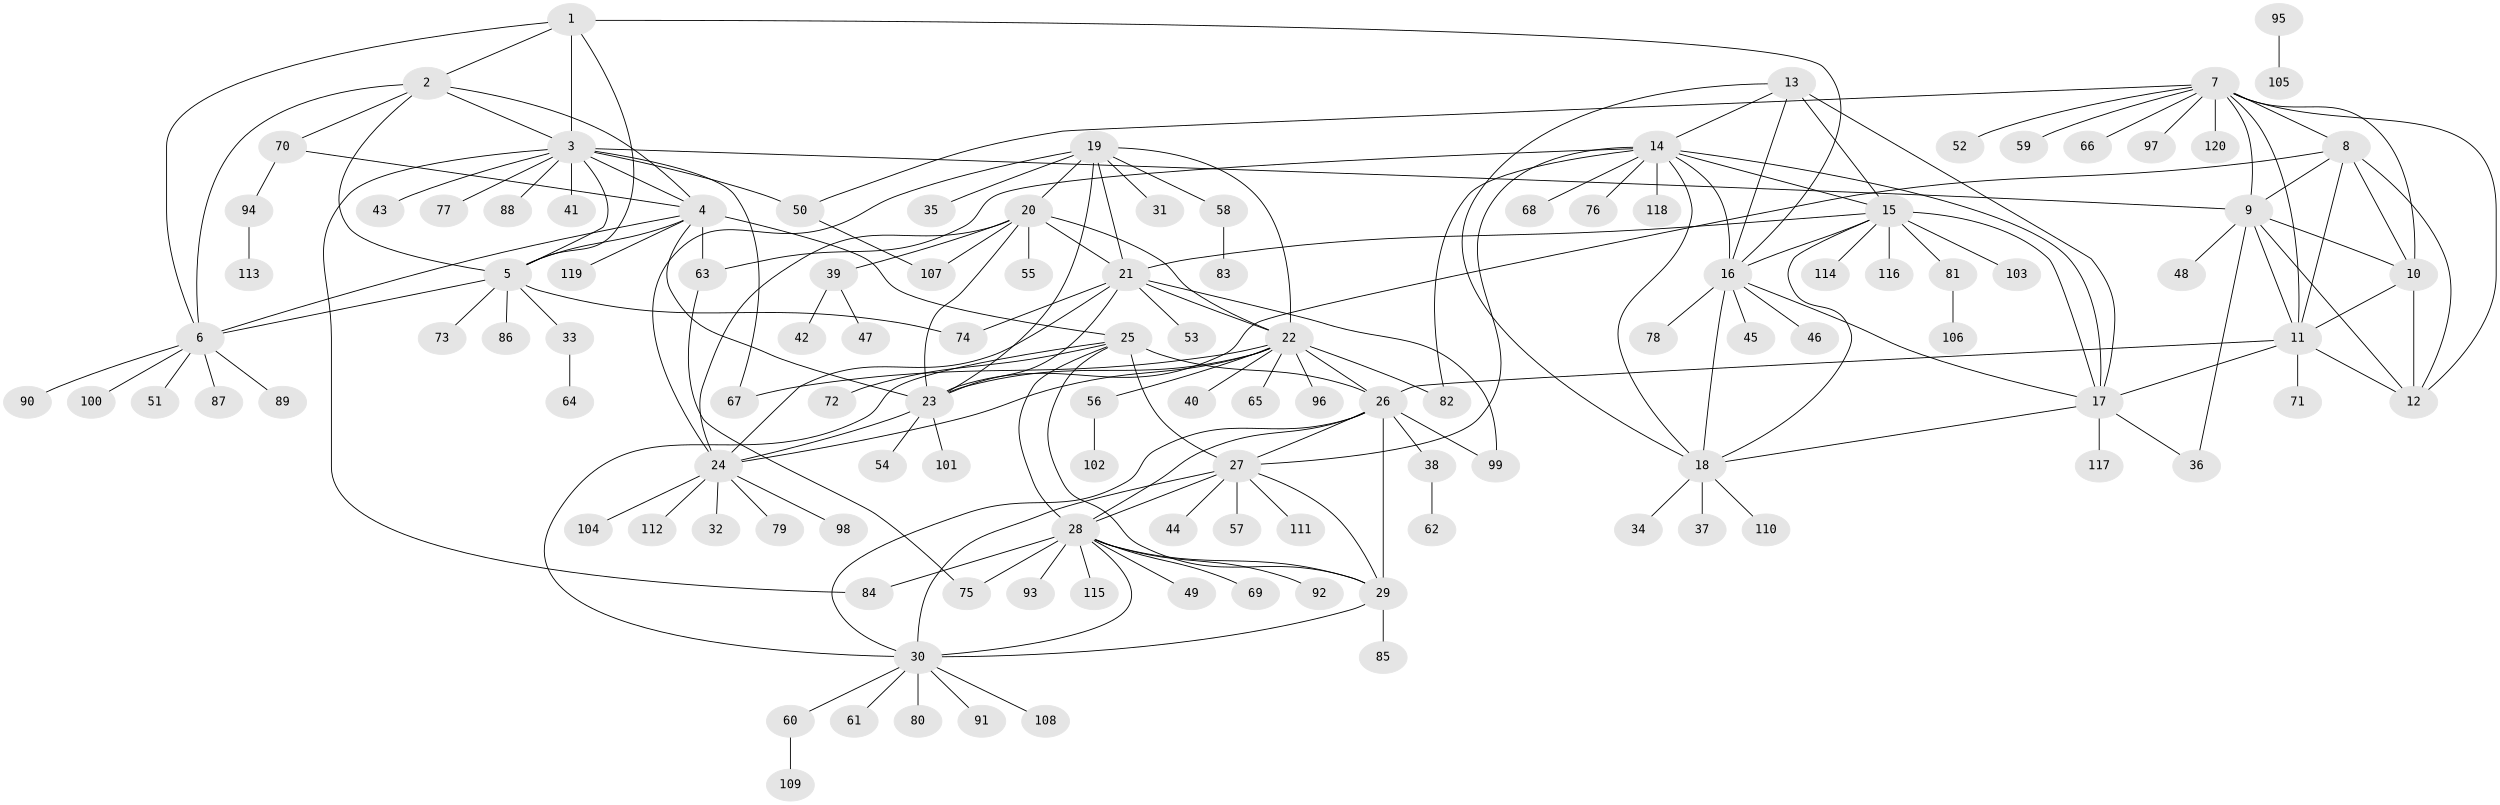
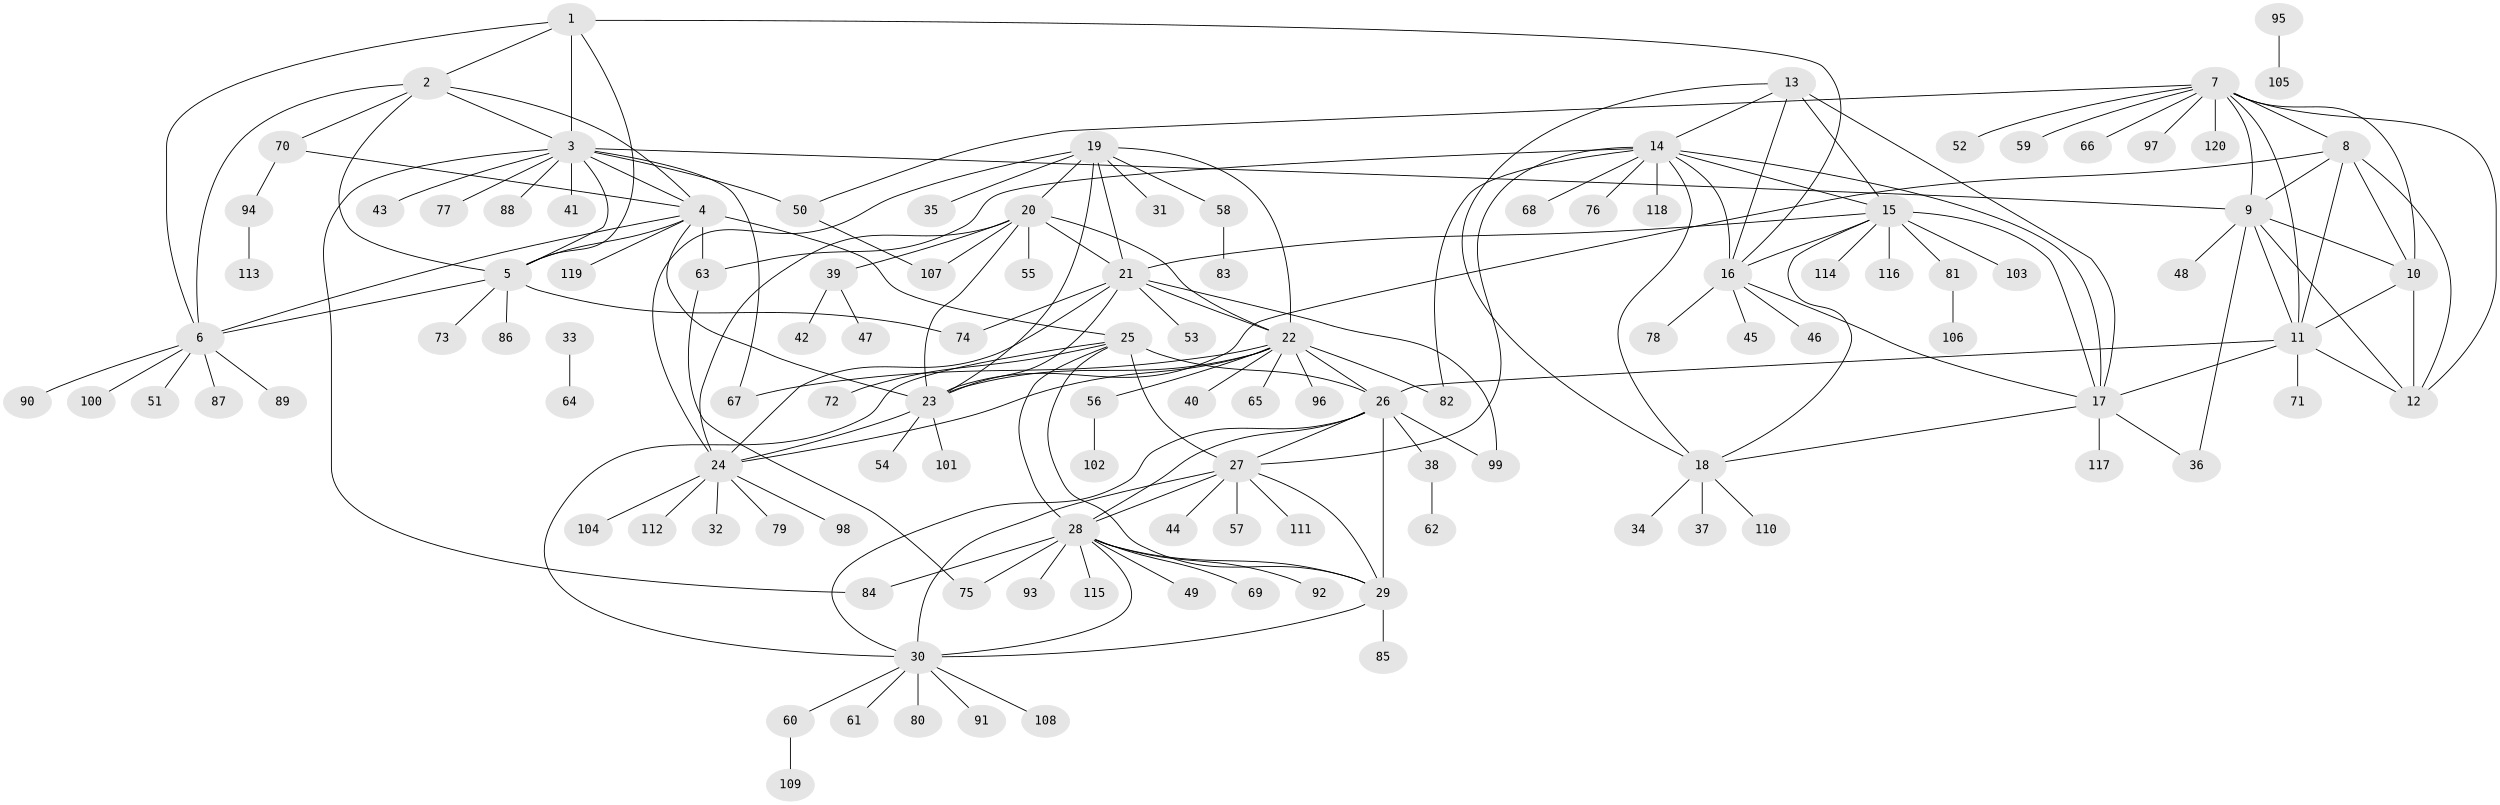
edge "5" -- "33": removed
edge "16" -- "18": removed
